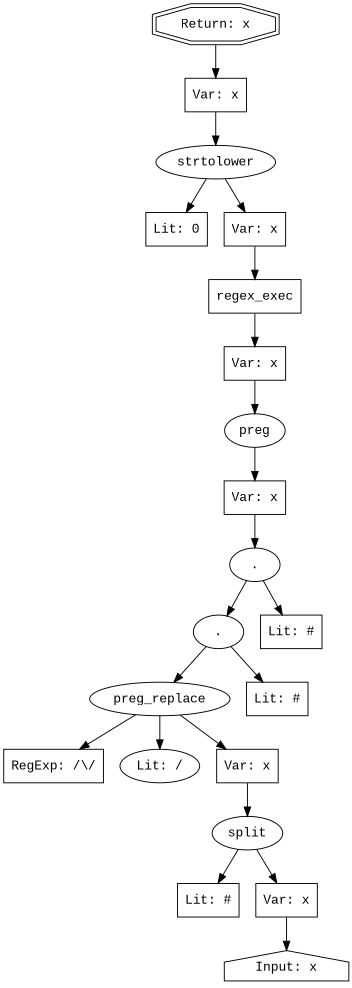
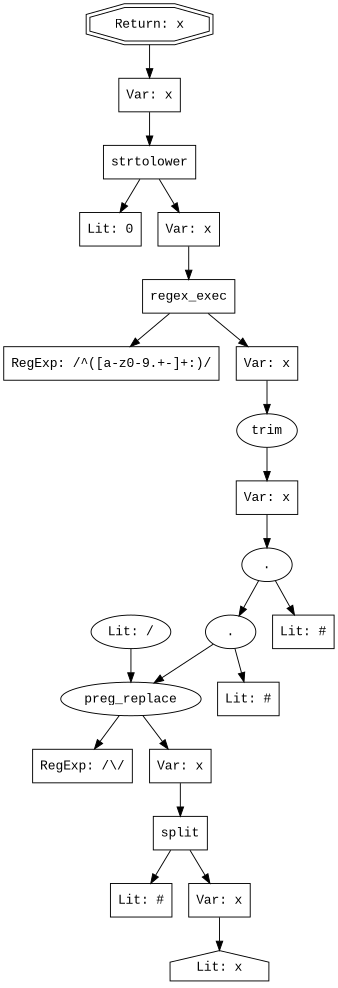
node "strtolower": shape ellipse -> box
node "RegExp: /^([a-z0-9.+-]+:)/": added
node "preg": label "preg" -> "trim"
edge "preg_replace" -> "Lit: /": reversed
node "split": shape ellipse -> box
node "Input: x": label "Input: x" -> "Lit: x"
